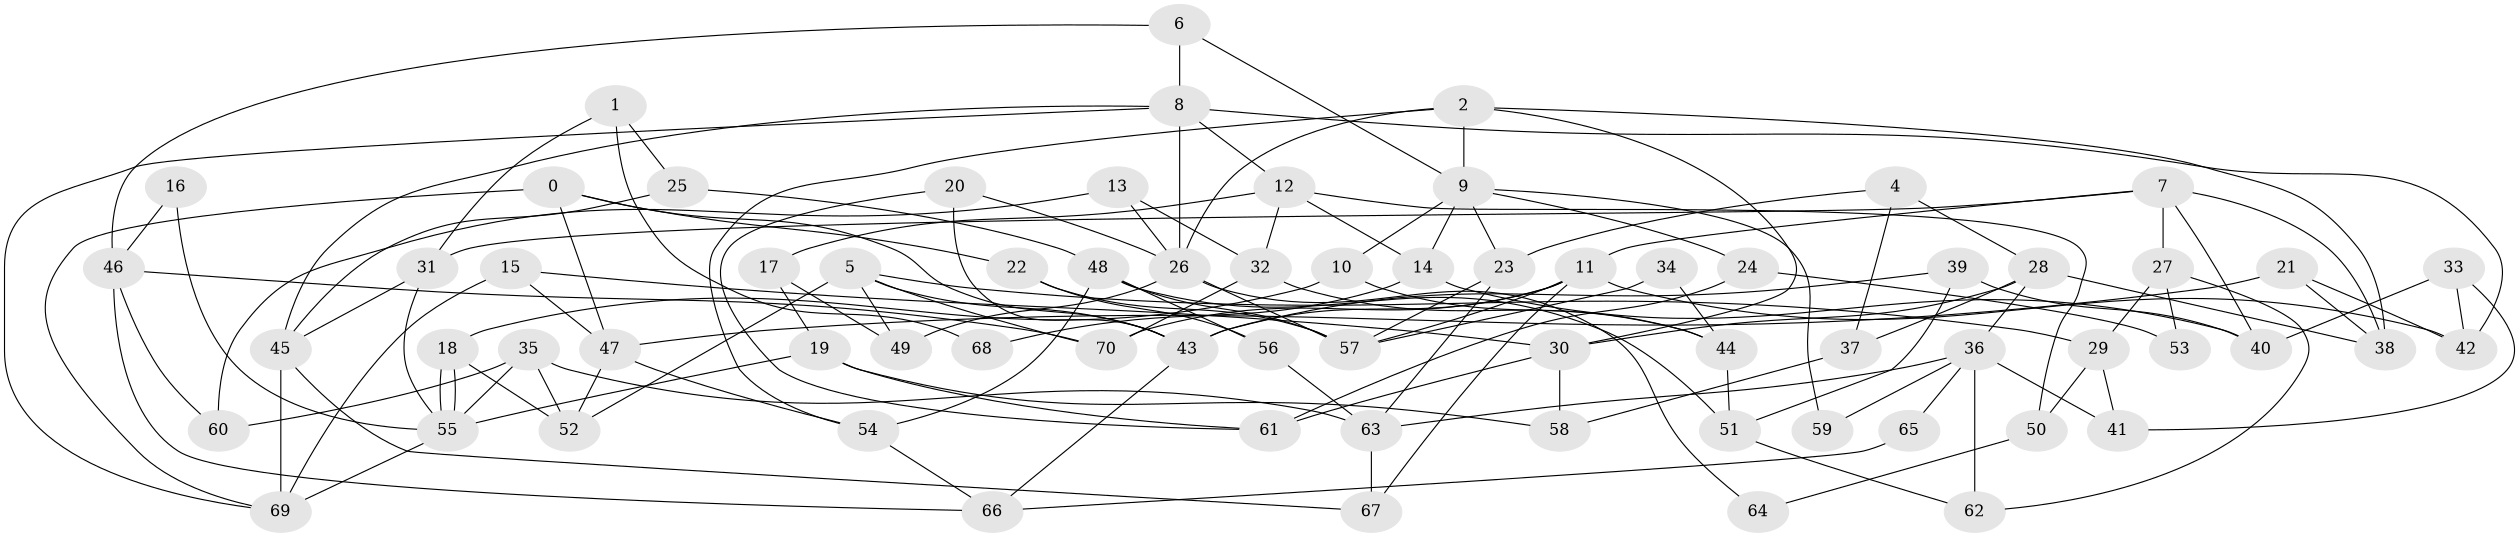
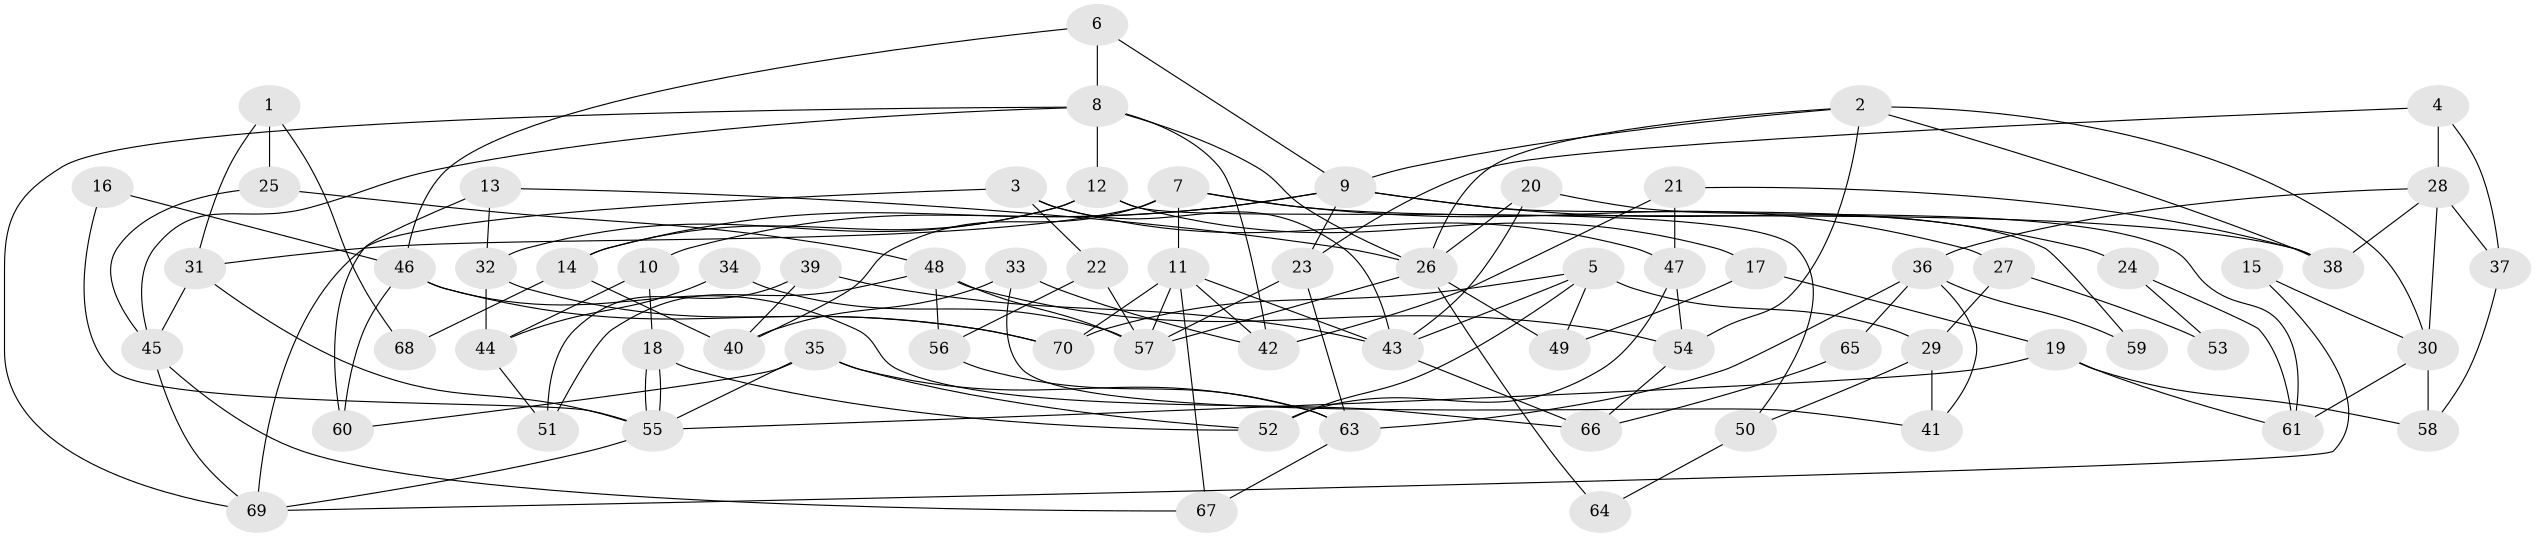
node "0": label "0" -> "3"
edge "15" -- "47": removed
node "62": removed
